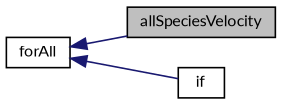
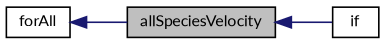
edge "if" -> "forAll": now "if" -> "allSpeciesVelocity"
